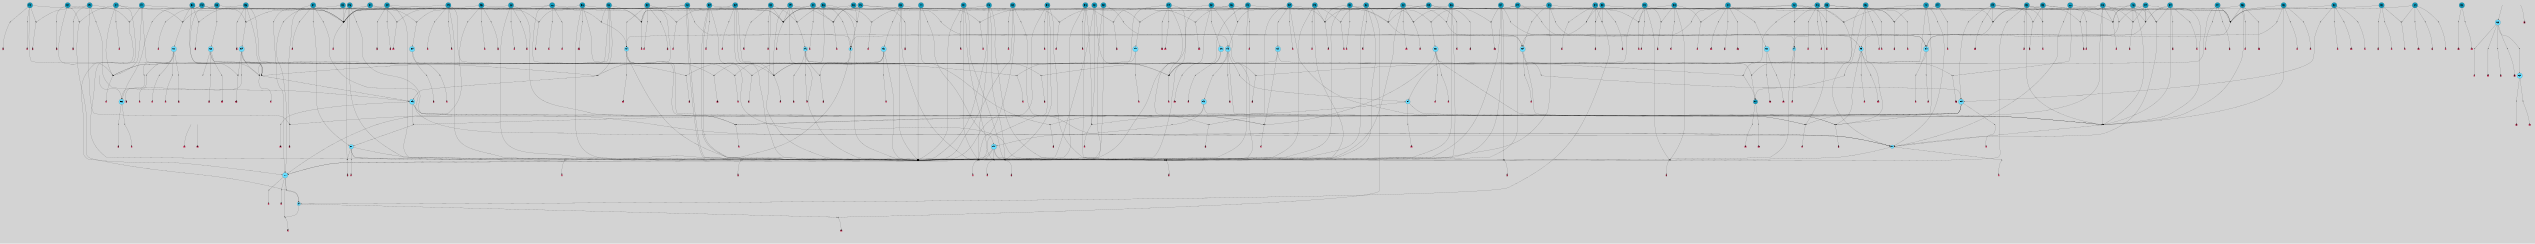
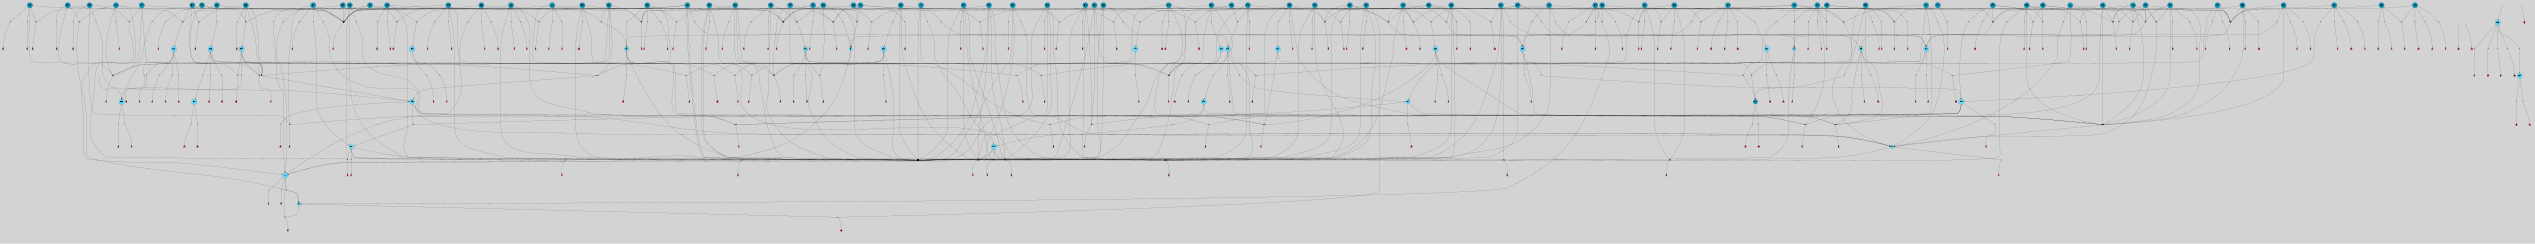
node "T506": removed
node "T327": added
